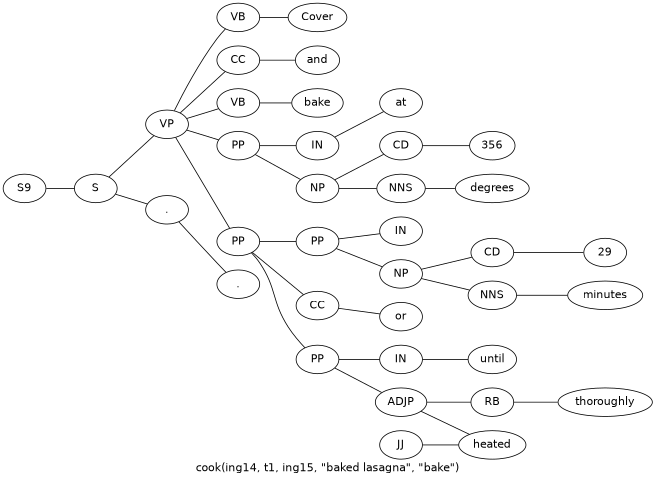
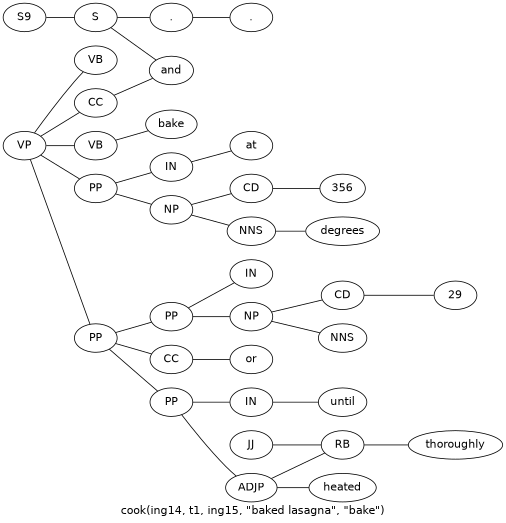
node "Cover": removed
edge "VP" -- "S": now "and" -- "S"
node "minutes": removed
edge "JJ" -- "heated": now "JJ" -- "RB"
